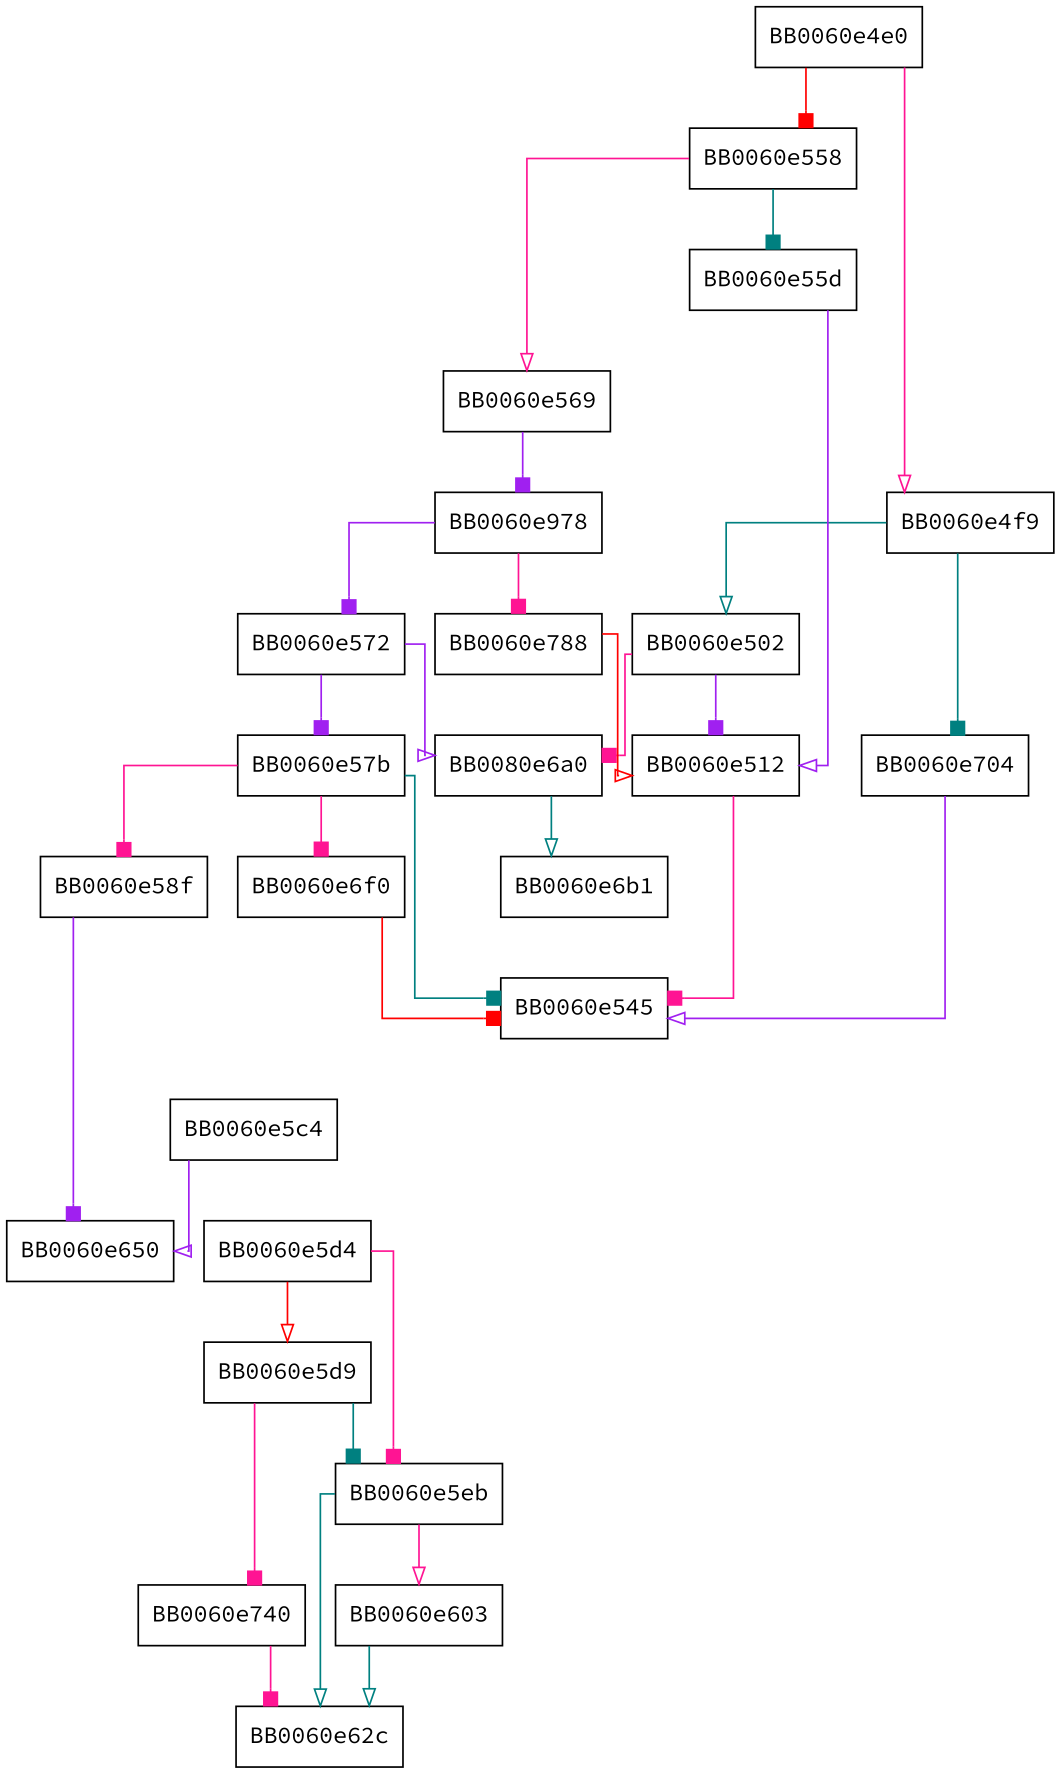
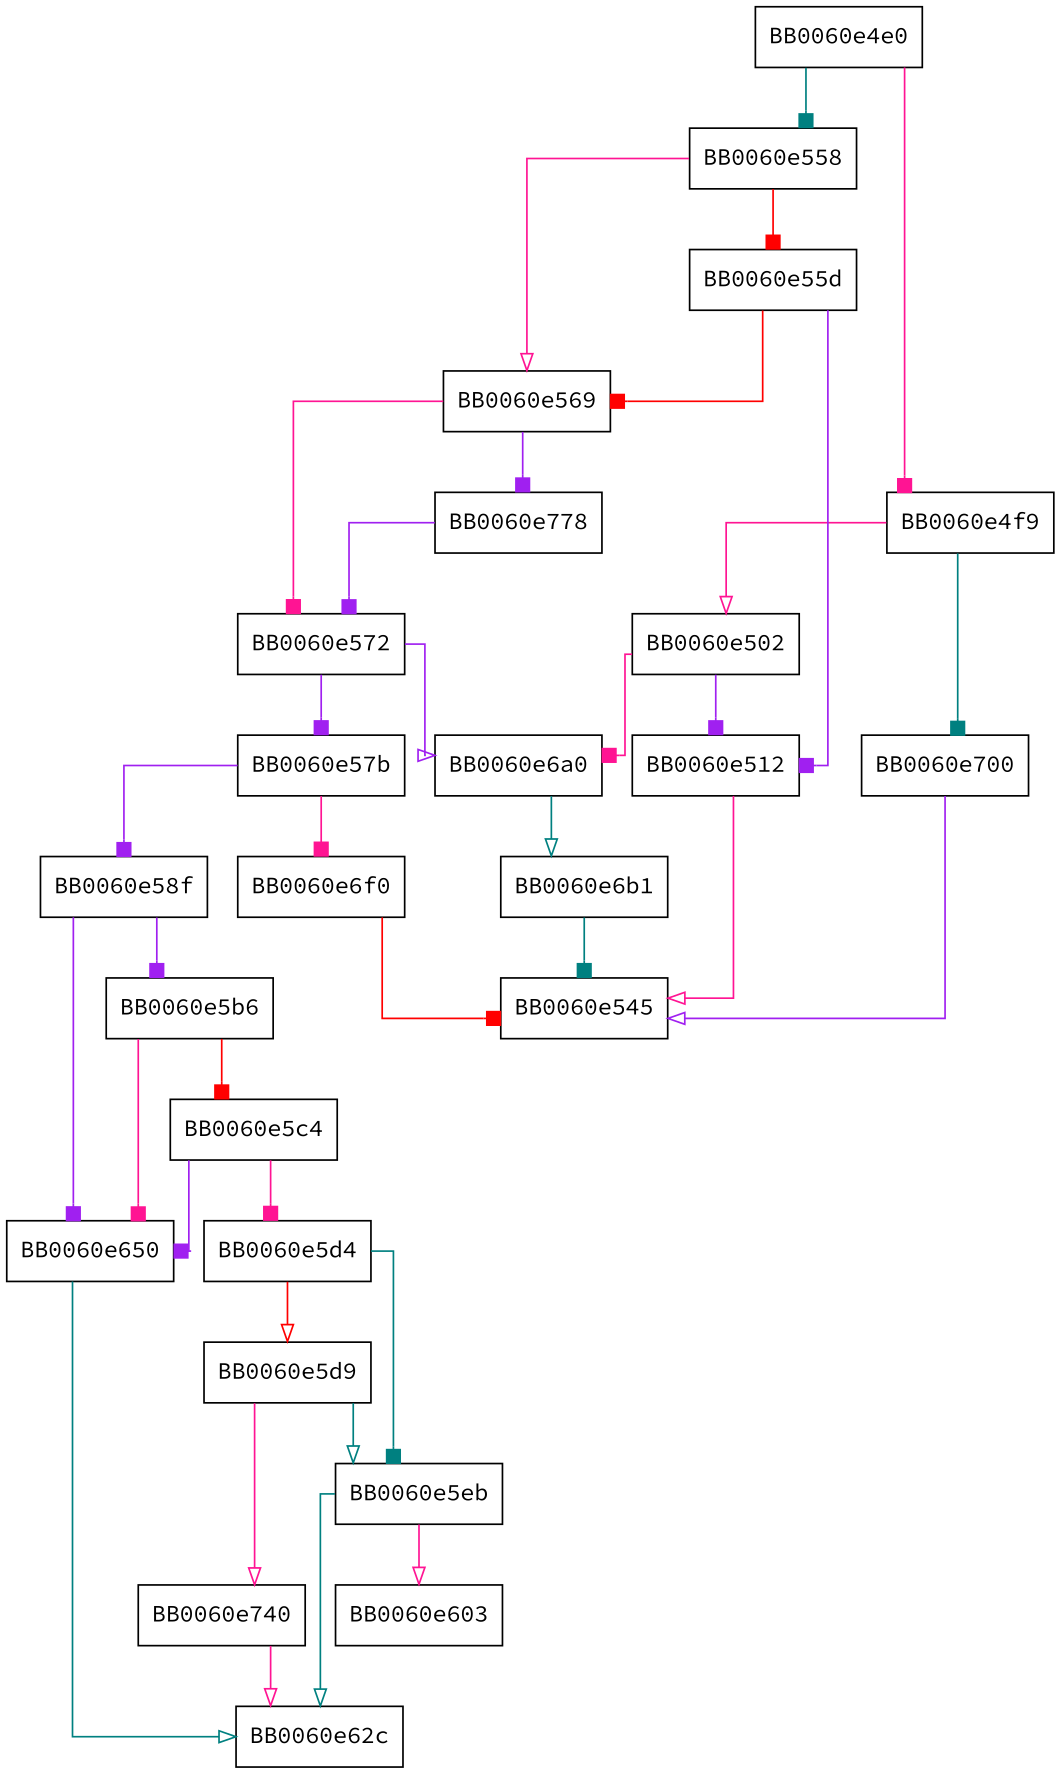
edge "BB0060e4e0" -> "BB0060e558": color red -> teal
edge "BB0060e558" -> "BB0060e55d": color teal -> red
edge "BB0060e4e0" -> "BB0060e4f9": arrowhead onormal -> box
edge "BB0060e55d" -> "BB0060e569": added
edge "BB0060e569" -> "BB0060e572": added
node "BB0060e978": label "BB0060e978" -> "BB0060e778"
edge "BB0060e4f9" -> "BB0060e502": color teal -> deeppink
edge "BB0060e55d" -> "BB0060e512": arrowhead onormal -> box
node "BB0060e788": removed
edge "BB0060e57b" -> "BB0060e58f": color deeppink -> purple
node "BB0080e6a0": label "BB0080e6a0" -> "BB0060e6a0"
node "BB0060e704": label "BB0060e704" -> "BB0060e700"
edge "BB0060e57b" -> "BB0060e545": now "BB0060e6b1" -> "BB0060e545"
edge "BB0060e512" -> "BB0060e545": arrowhead box -> onormal
node "BB0060e5b6": added
edge "BB0060e5c4" -> "BB0060e5d4": added
edge "BB0060e5c4" -> "BB0060e650": arrowhead onormal -> box
edge "BB0060e5d4" -> "BB0060e5eb": color deeppink -> teal
edge "BB0060e5d9" -> "BB0060e5eb": arrowhead box -> onormal
edge "BB0060e5d9" -> "BB0060e740": arrowhead box -> onormal
edge "BB0060e740" -> "BB0060e62c": arrowhead box -> onormal
edge "BB0060e603" -> "BB0060e62c": now "BB0060e650" -> "BB0060e62c"
